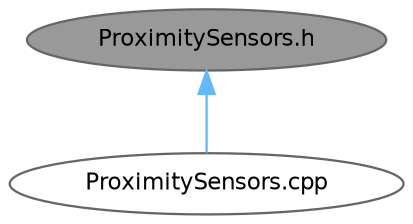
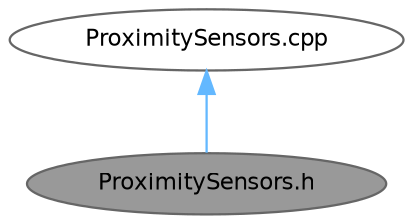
edge "ProximitySensors.cpp" -> "ProximitySensors.h": reversed
